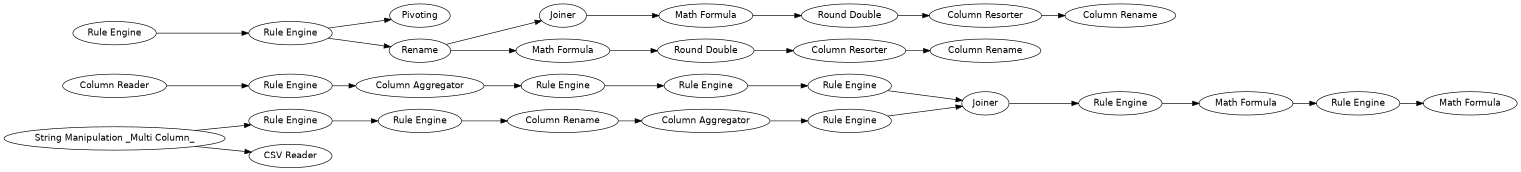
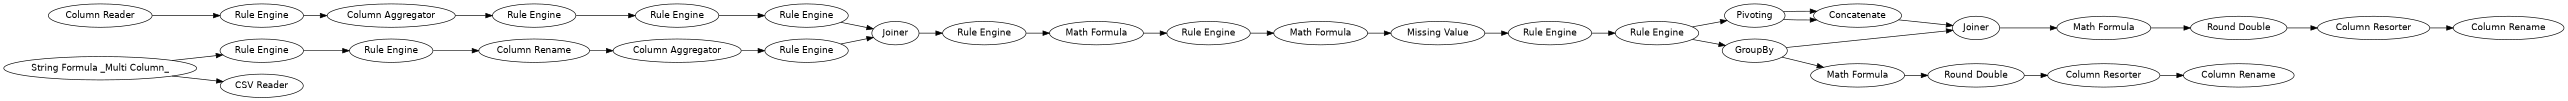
node "Concatenate": added
node "Missing Value": added
node "Rename": label "Rename" -> "GroupBy"
node "String Manipulation _Multi Column_": label "String Manipulation _Multi Column_" -> "String Formula _Multi Column_"
